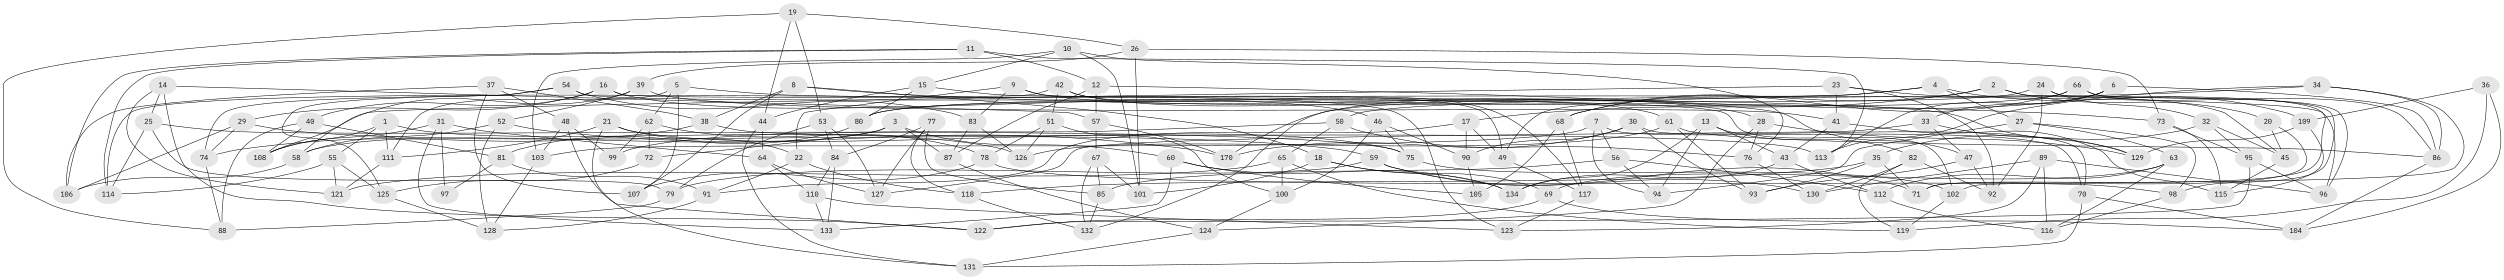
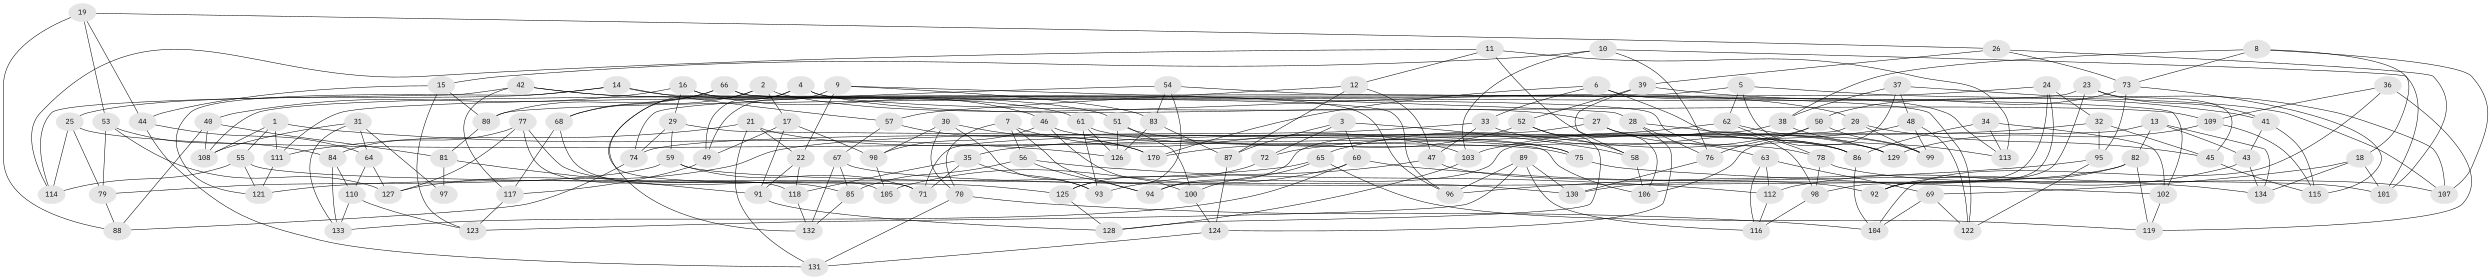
edge "34" -- "50": now "73" -- "50"
edge "20" -- "99": added
